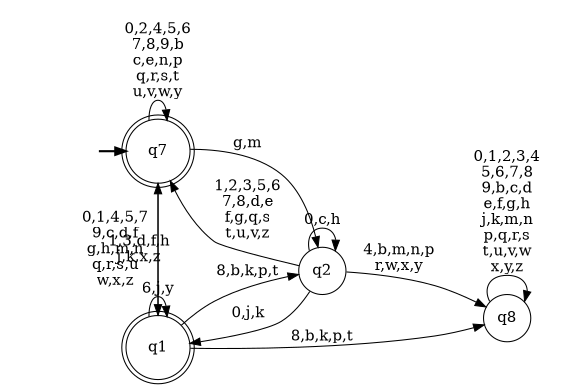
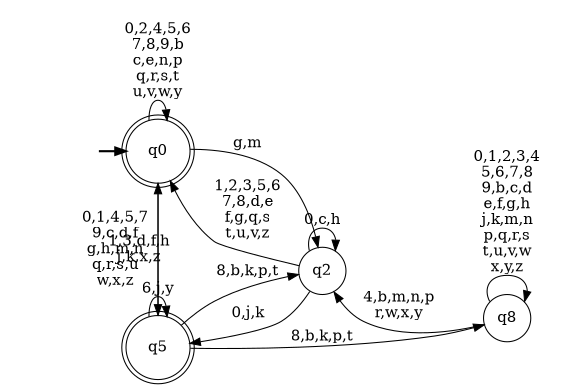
node "q7": label "q7" -> "q0"
edge "q2" -> "q8": reversed
node "q1": label "q1" -> "q5"
